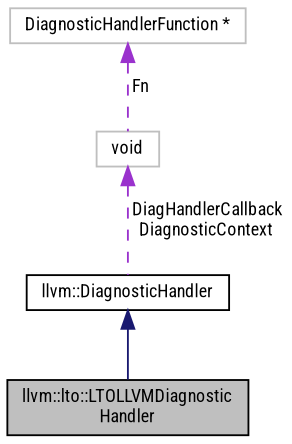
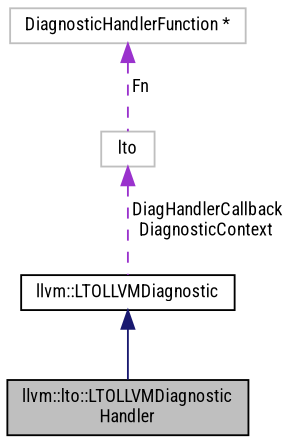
node "void": label "void" -> "lto"
node "llvm::DiagnosticHandler": label "llvm::DiagnosticHandler" -> "llvm::LTOLLVMDiagnostic"
